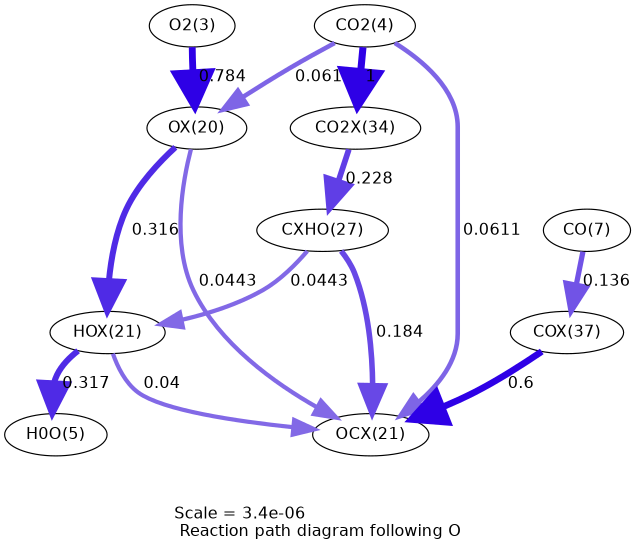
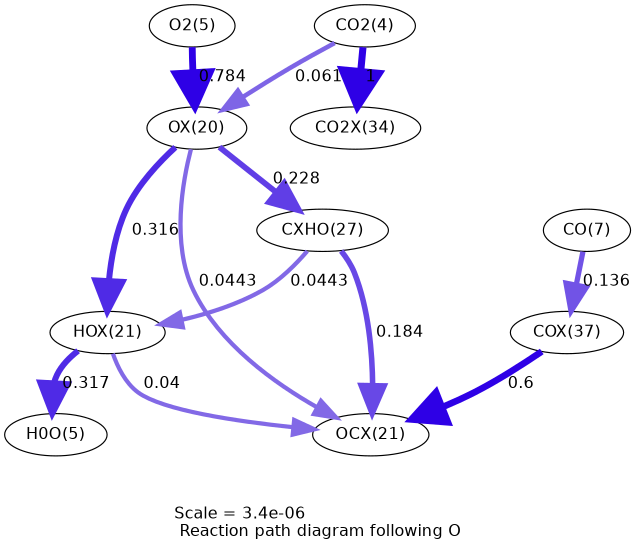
node "O2(3)": label "O2(3)" -> "O2(5)"
edge "CO2X(34)" -> "CXHO(27)": now "OX(20)" -> "CXHO(27)"
edge "CO2(4)" -> "OCX(21)": removed, label "0.0611"
